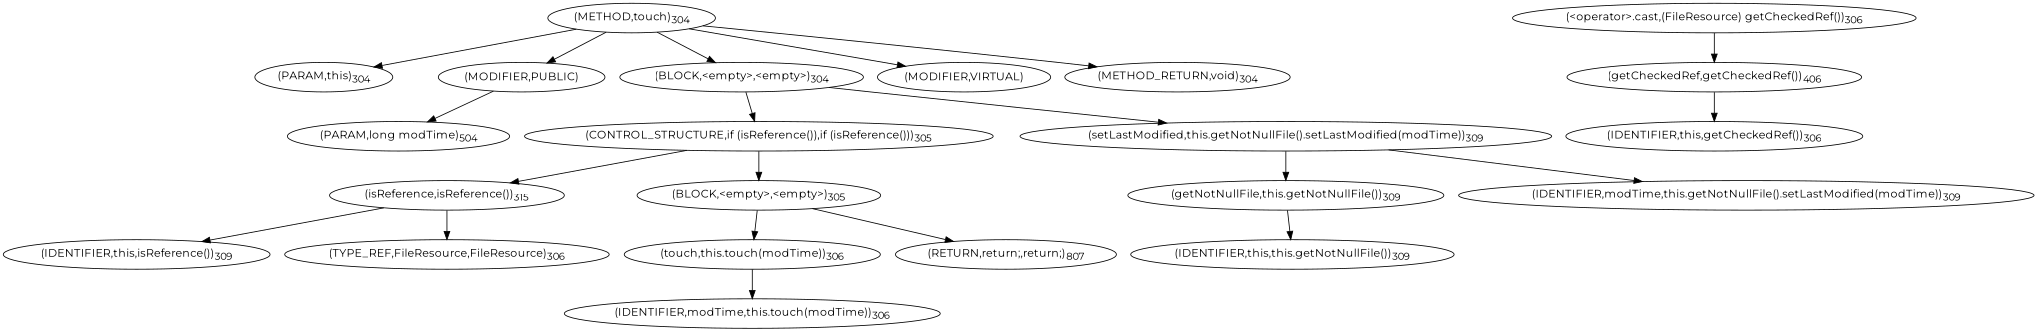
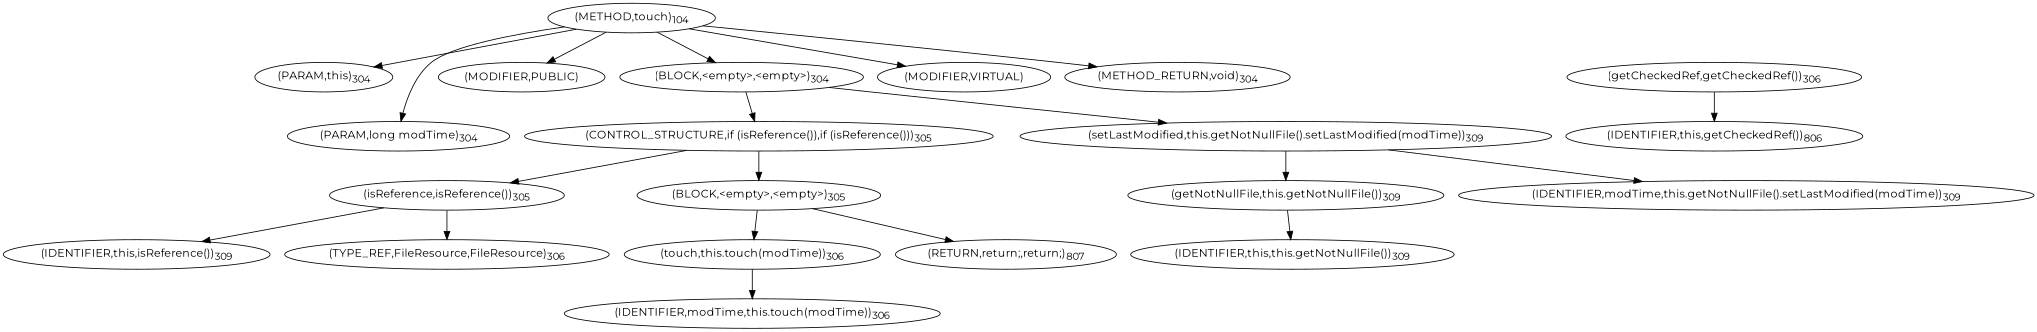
node "(METHOD,touch)": text "304" -> "104"
node "(<operator>.cast,(FileResource) getCheckedRef())": removed
node "(getCheckedRef,getCheckedRef())": text "406" -> "306"
edge "(MODIFIER,PUBLIC)" -> "(PARAM,long modTime)": now "(METHOD,touch)" -> "(PARAM,long modTime)"
node "(PARAM,long modTime)": text "504" -> "304"
node "(IDENTIFIER,this,getCheckedRef())": text "306" -> "806"
node "(isReference,isReference())": text "315" -> "305"
